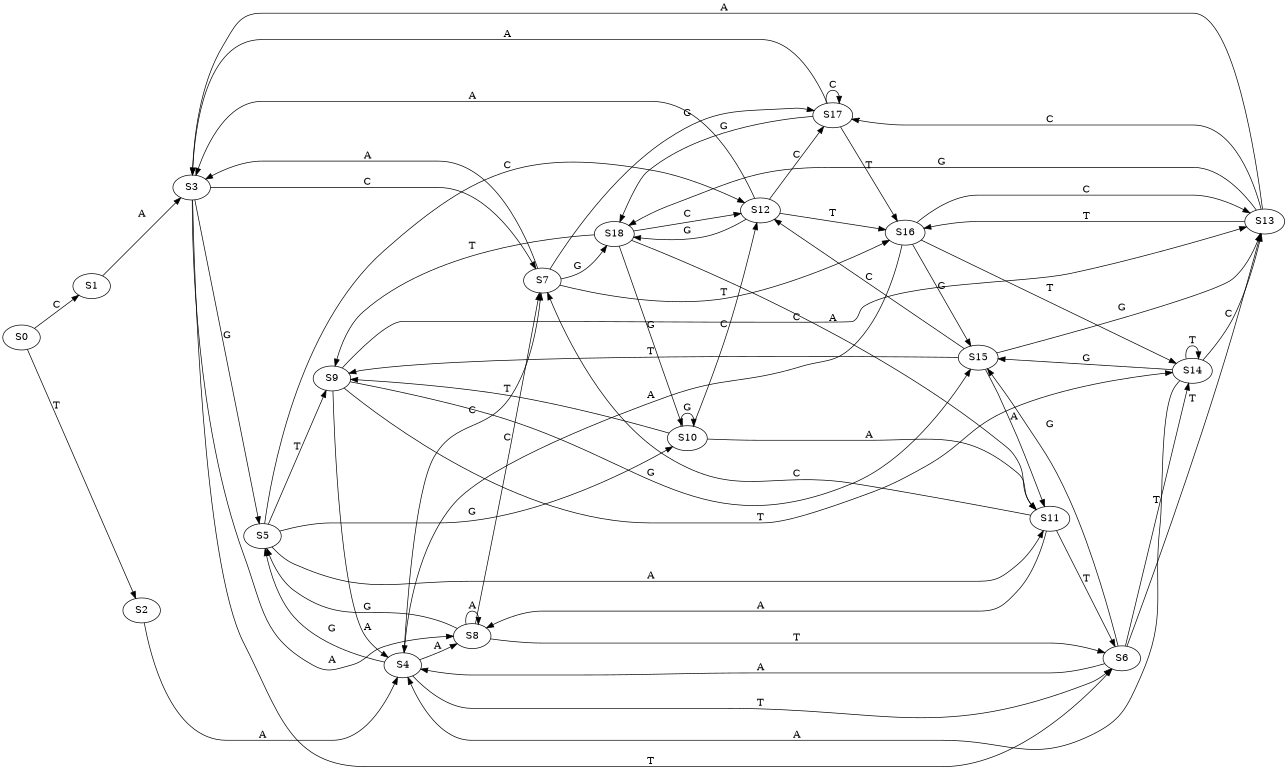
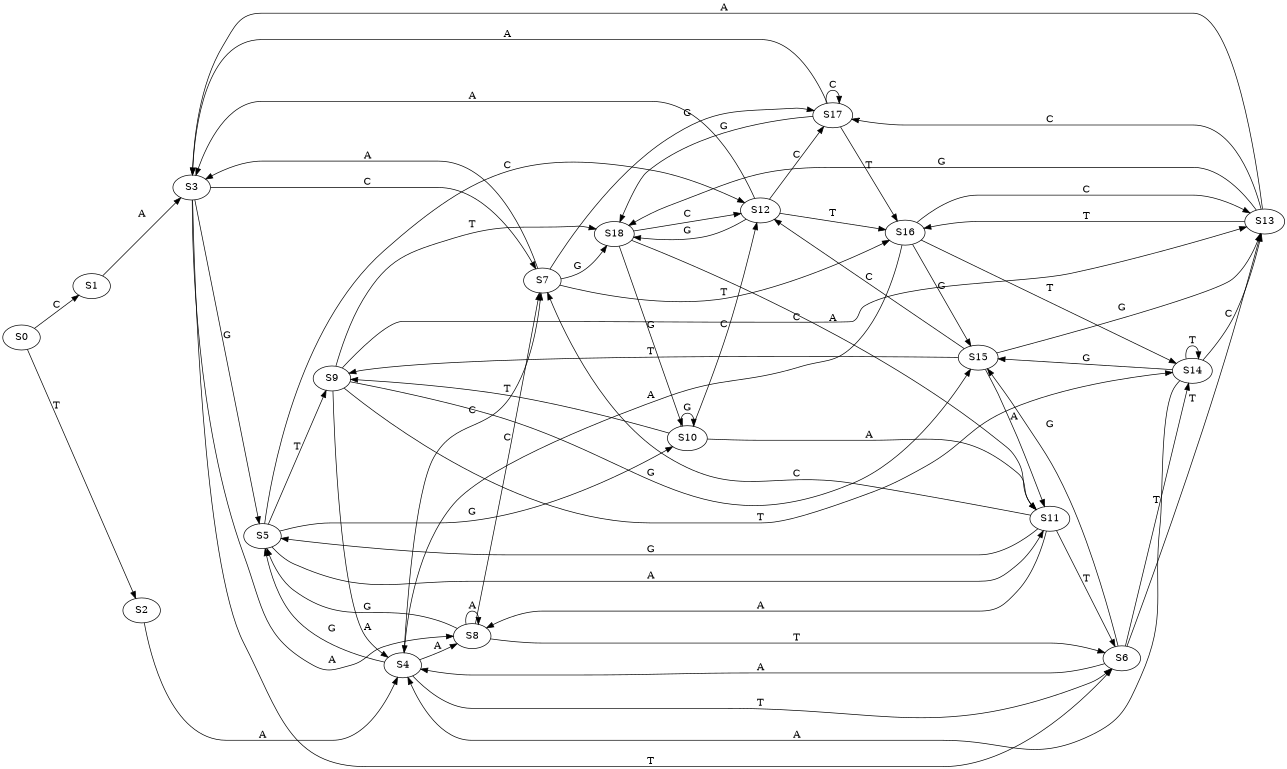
edge "S18" -> "S9": reversed
edge "S11" -> "S5": added, label "G"
